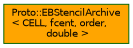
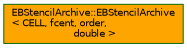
node "Proto::EBStencilArchive < CELL, fcent, order, double >": label "Proto::EBStencilArchive < CELL, fcent, order, double >" -> "EBStencilArchive::EBStencilArchive < CELL, fcent, order, double >"
